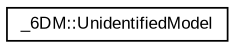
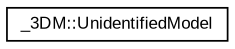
node "_6DM::UnidentifiedModel": label "_6DM::UnidentifiedModel" -> "_3DM::UnidentifiedModel"
